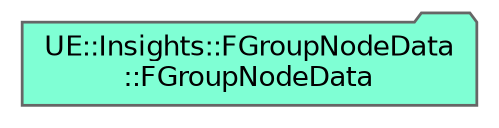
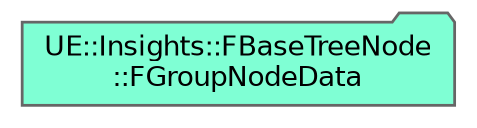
node "UE::Insights::FGroupNodeData ::FGroupNodeData": label "UE::Insights::FGroupNodeData ::FGroupNodeData" -> "UE::Insights::FBaseTreeNode ::FGroupNodeData"
